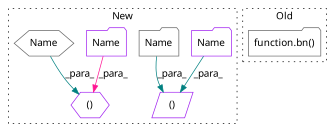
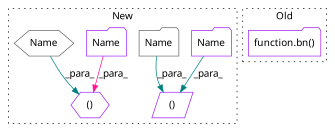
node "function.bn()": color gray40 -> purple
